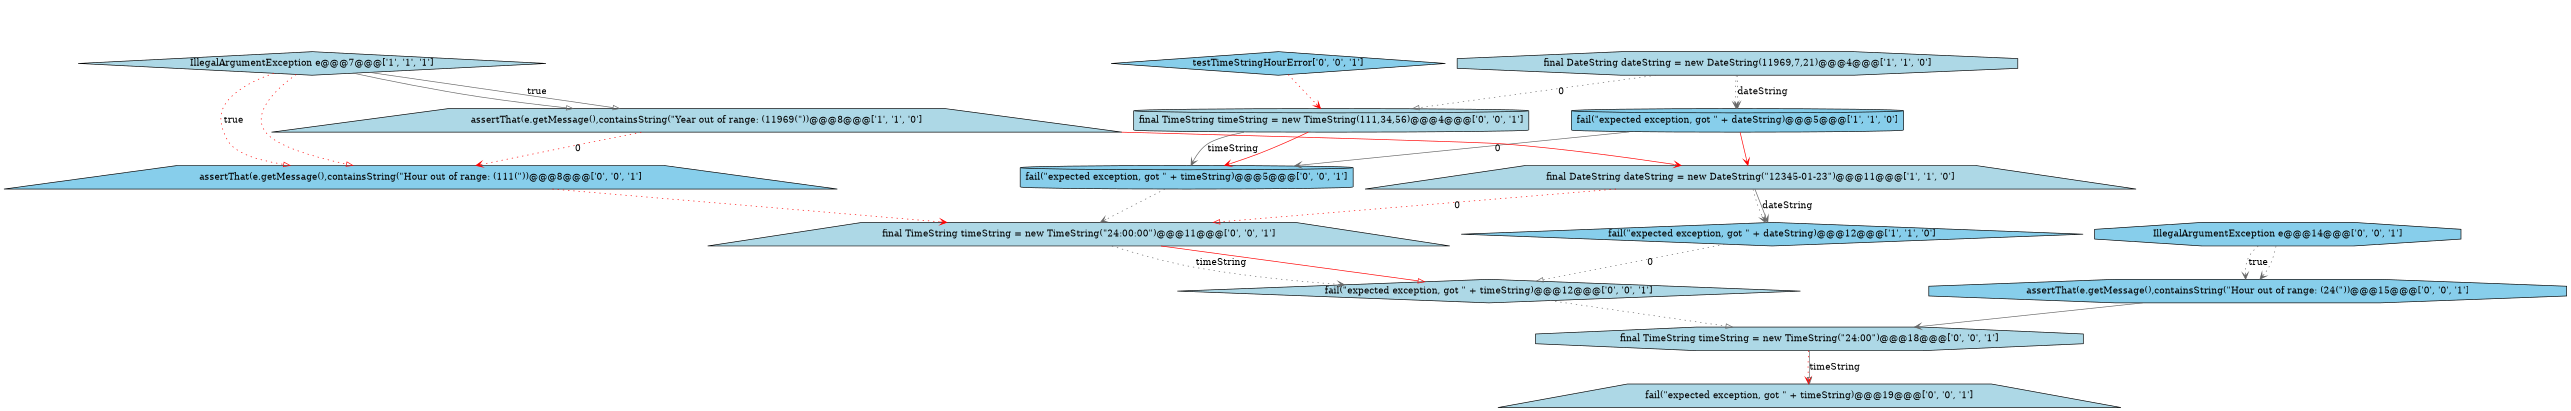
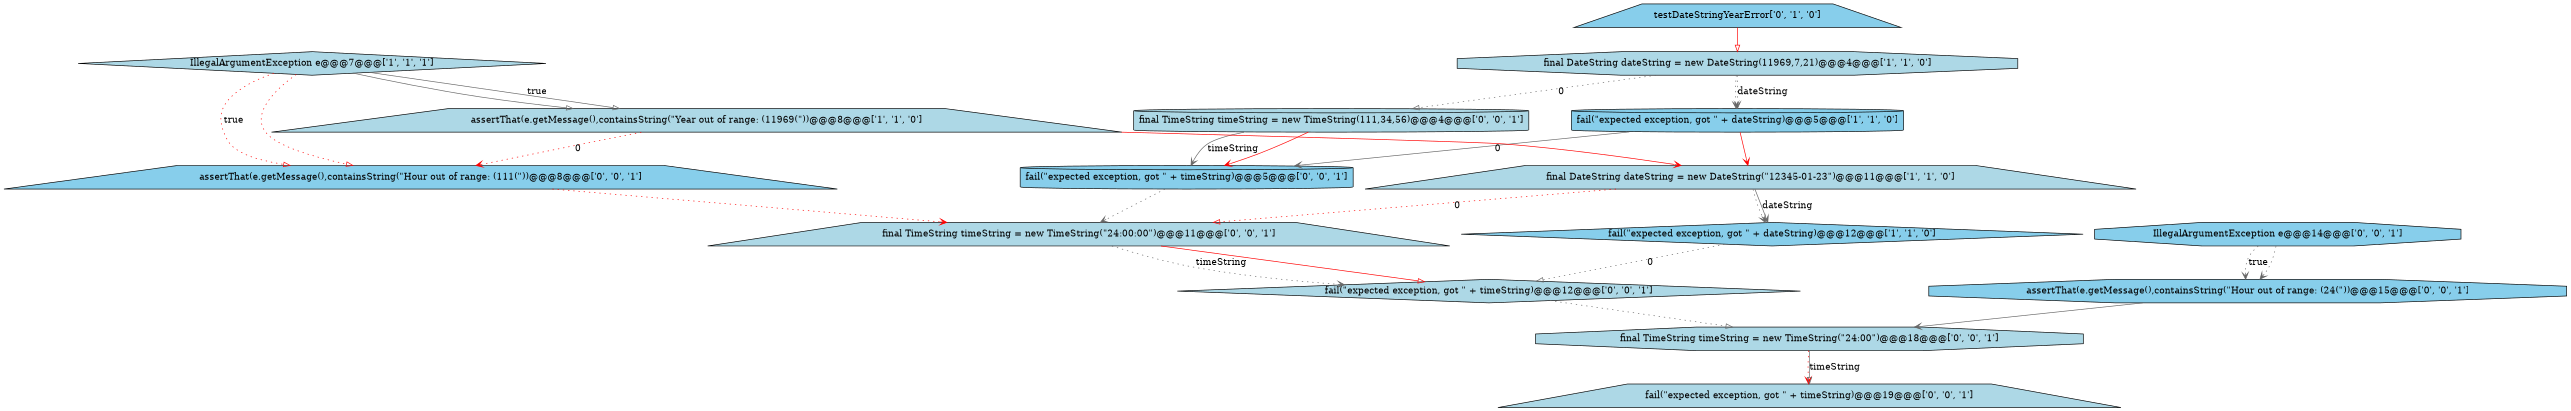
node "testDateStringYearError['0', '1', '0']": added
node "testTimeStringHourError['0', '0', '1']": removed
